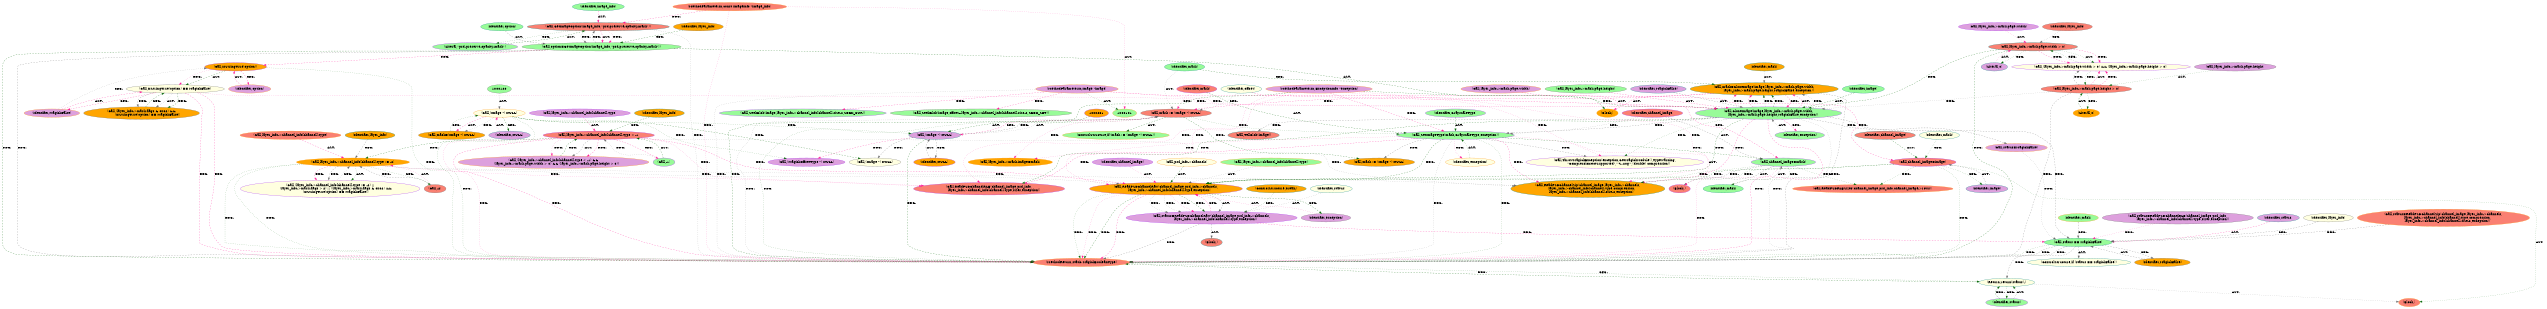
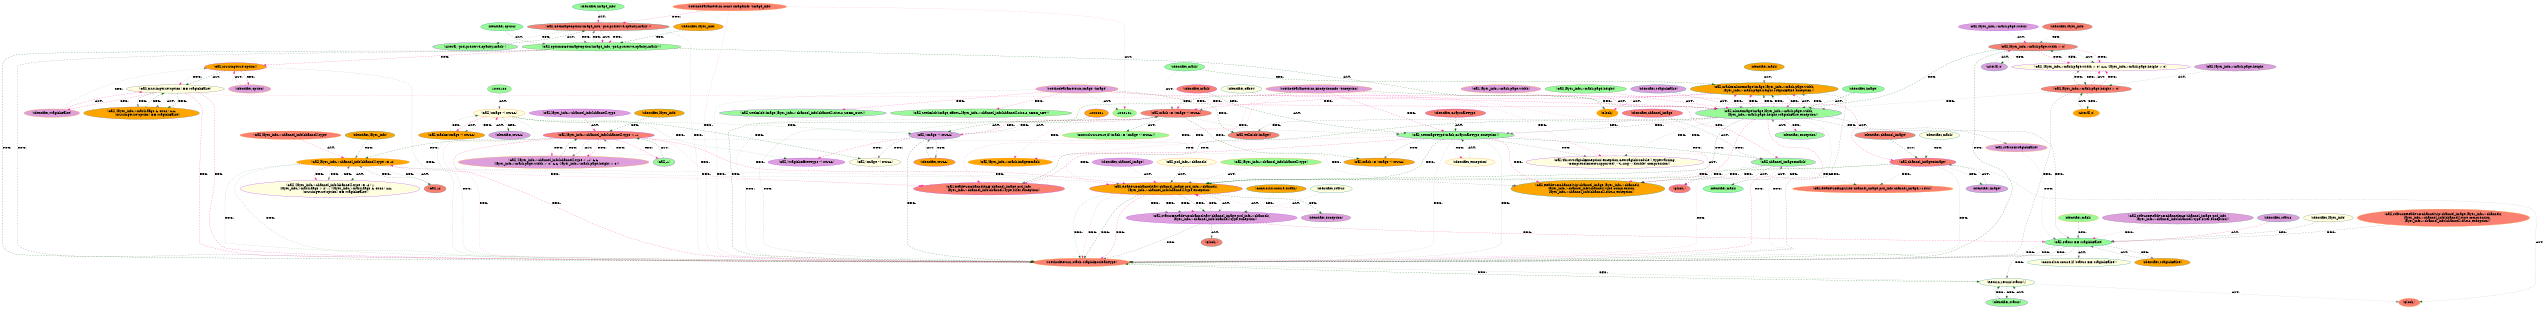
edge "(MethodParameterIn,Image *image)" -> "(Call,TellBlob(image))": added, label "DDG:"
node "(Identifier,GrayscaleType)": fillcolor palegreen -> salmon
edge "(MethodParameterIn,Image *image)" -> "(Call,channel_image=image)": label "DDG: " -> "AST: "
